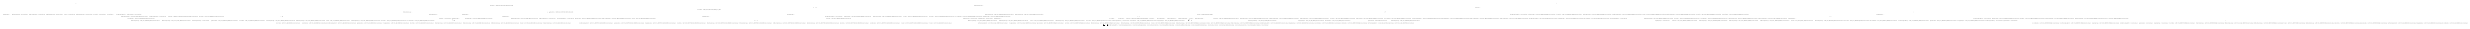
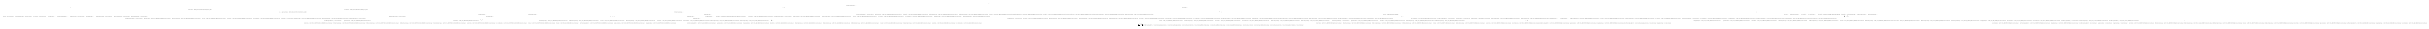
edge "b" -> "d": now "b" -> "g"
edge "i" -> "k": now "i" -> "j"
edge "l" -> "n": reversed
